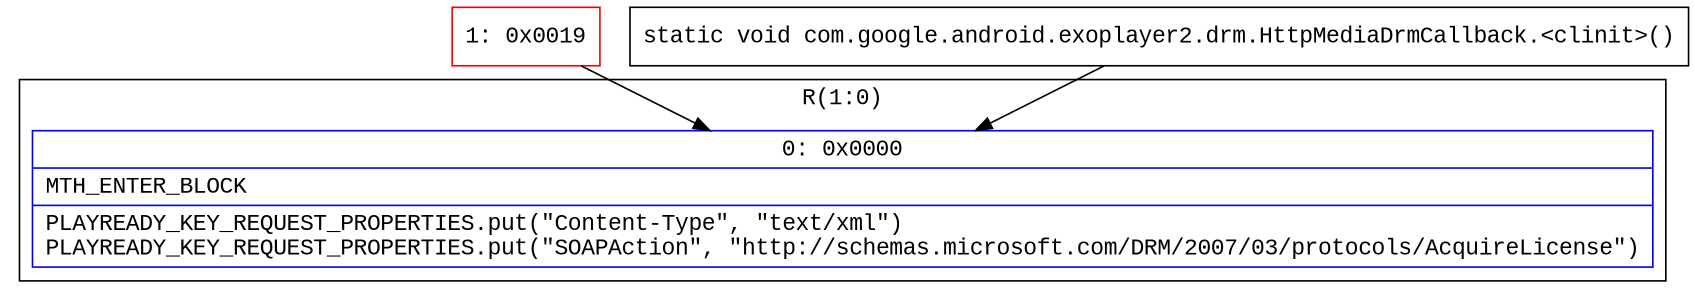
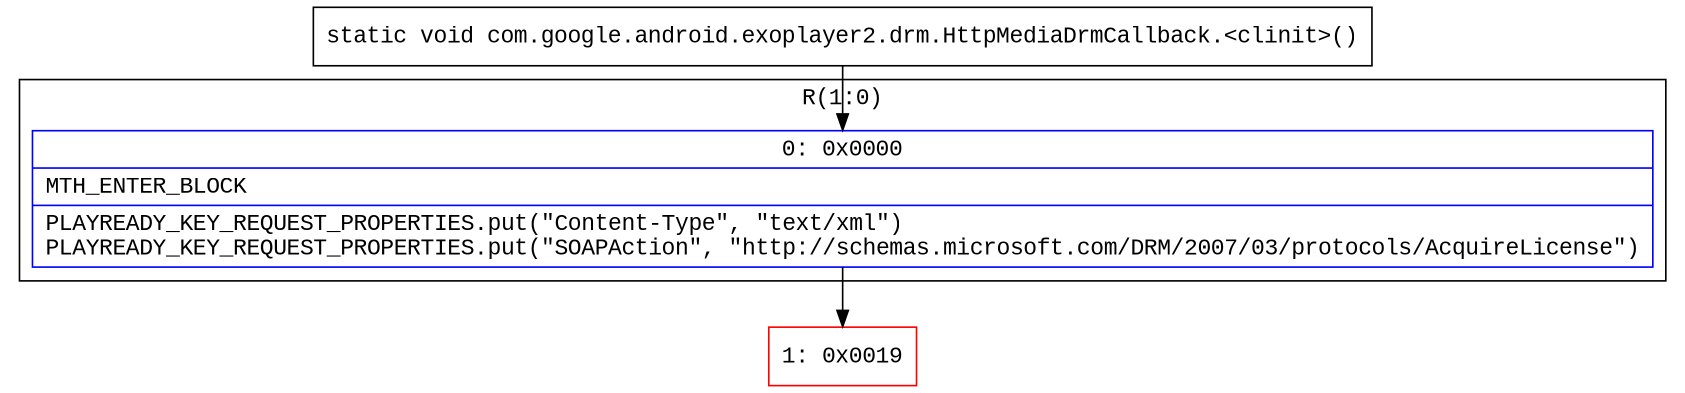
edge "1: 0x0019" -> "0: 0x0000": reversed
